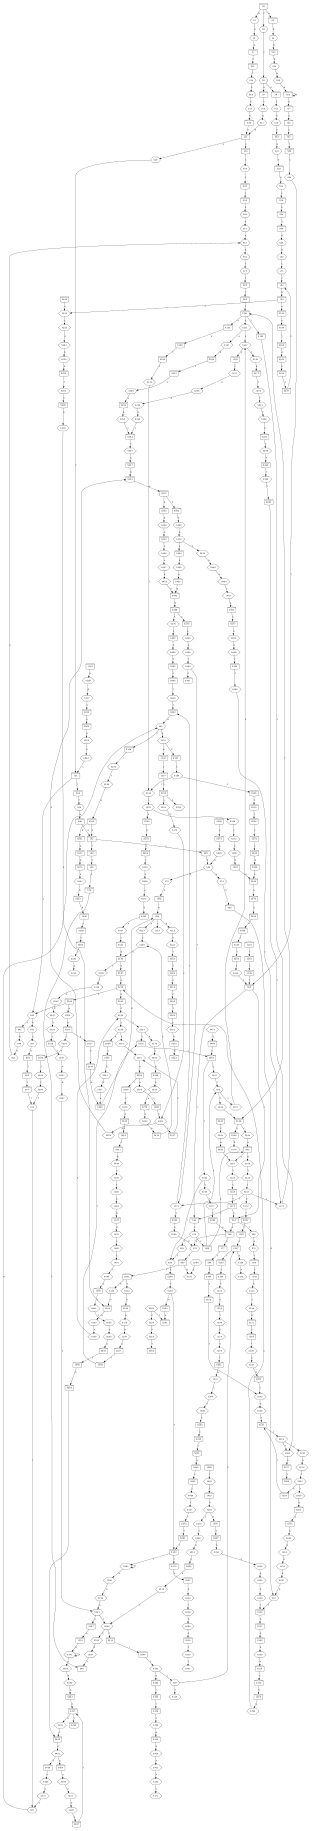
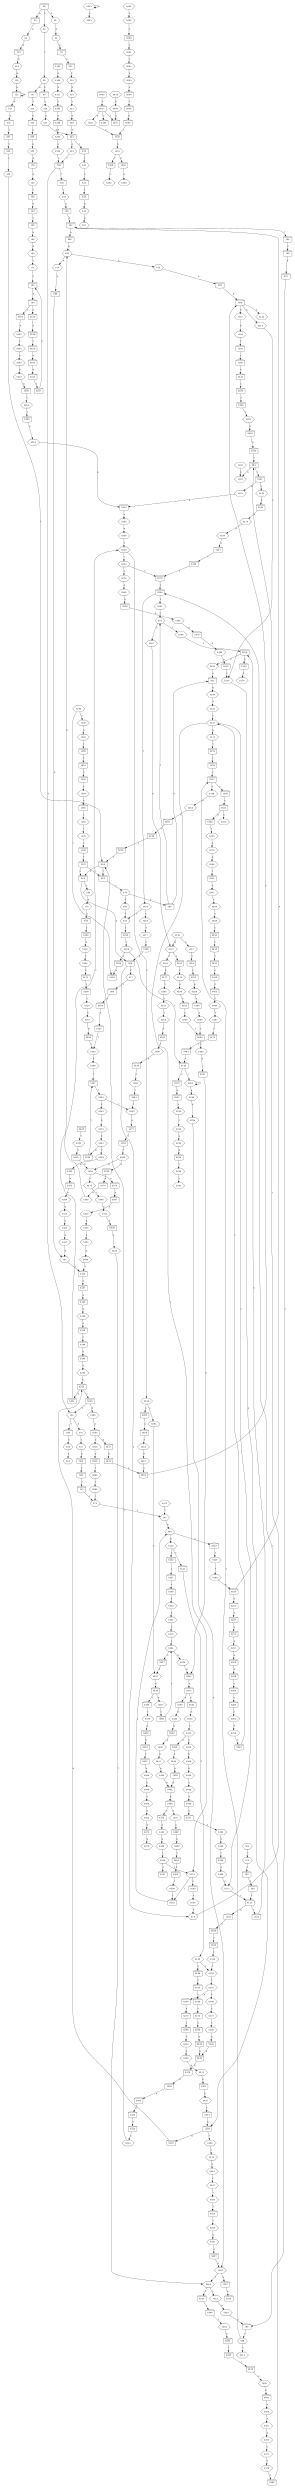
node "S16": shape hexagon -> cylinder
node "S57": removed
edge "S94" -> "S129": now "S94" -> "S109"
edge "S111" -> "S131": removed, label "C"
node "S232": shape hexagon -> cylinder
edge "S343" -> "S89": added, label "T"
node "S314": added
edge "S196" -> "S251": now "S224" -> "S251"
edge "S163" -> "S191": added, label "C"
node "S387": shape hexagon -> cylinder
edge "S91" -> "S105": removed, label "C"
node "S330": added
node "S485": removed
node "S77": shape cylinder -> hexagon
edge "S192" -> "S220": now "S164" -> "S220"
edge "S313" -> "S341": removed, label "A"
edge "S362" -> "S98": now "S86" -> "S98"
node "S384": removed
node "S432": added
edge "S487" -> "S417": reversed
edge "S465" -> "S472": removed, label "T"
edge "S466" -> "S473": removed, label "C"
edge "S471" -> "S479": added, label "T"
